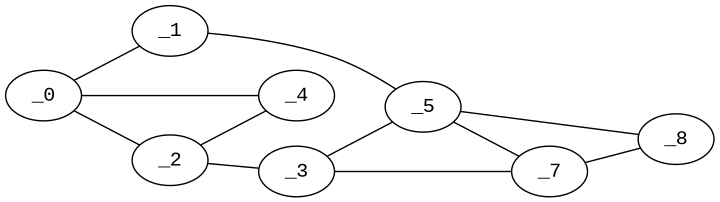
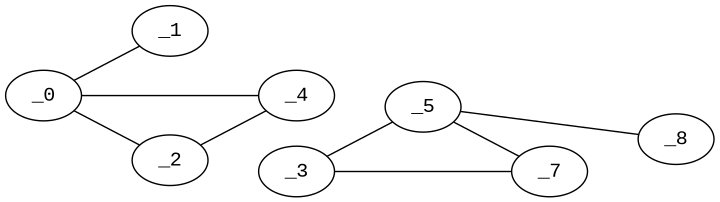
edge "_1" -- "_5": removed
edge "_8" -- "_7": removed
edge "_2" -- "_3": removed
